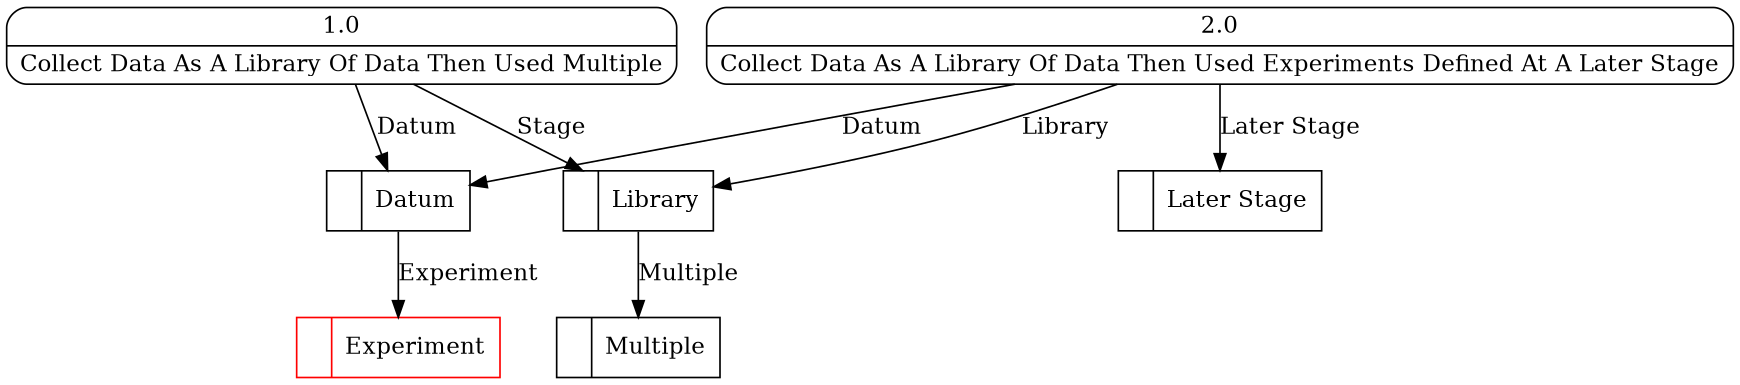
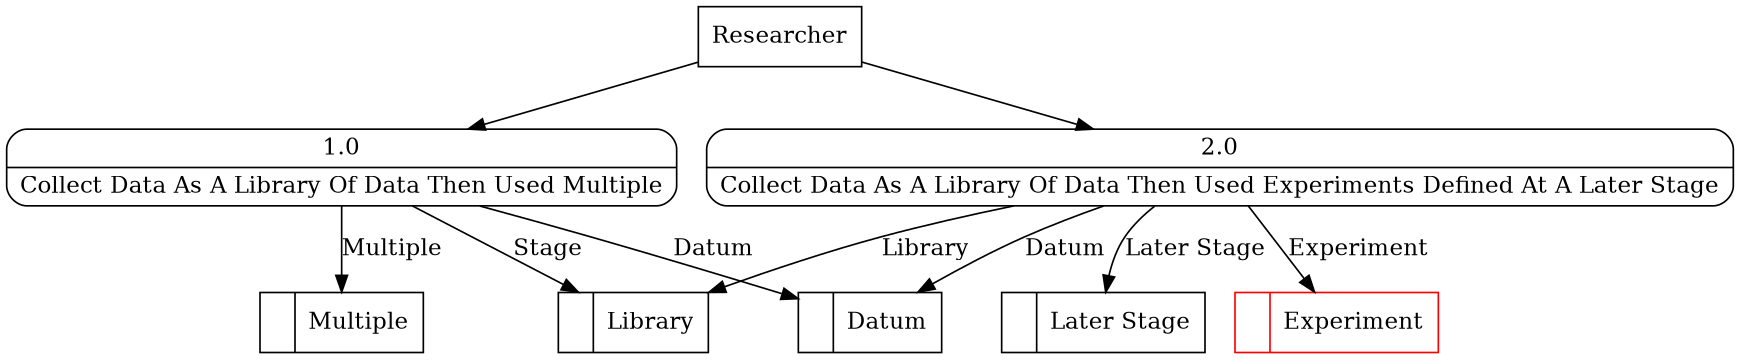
node "Researcher": added
edge "Datum" -> "Experiment": now "2.0" -> "Experiment"
edge "Library" -> "Multiple": now "1.0" -> "Multiple"
